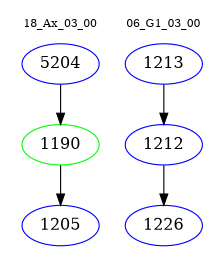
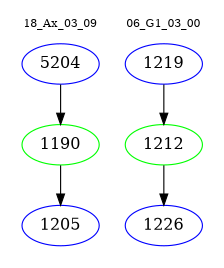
cluster "18_Ax_03_00": label "18_Ax_03_00" -> "18_Ax_03_09"
node "1213": label "1213" -> "1219"
node "1212": color blue -> green
